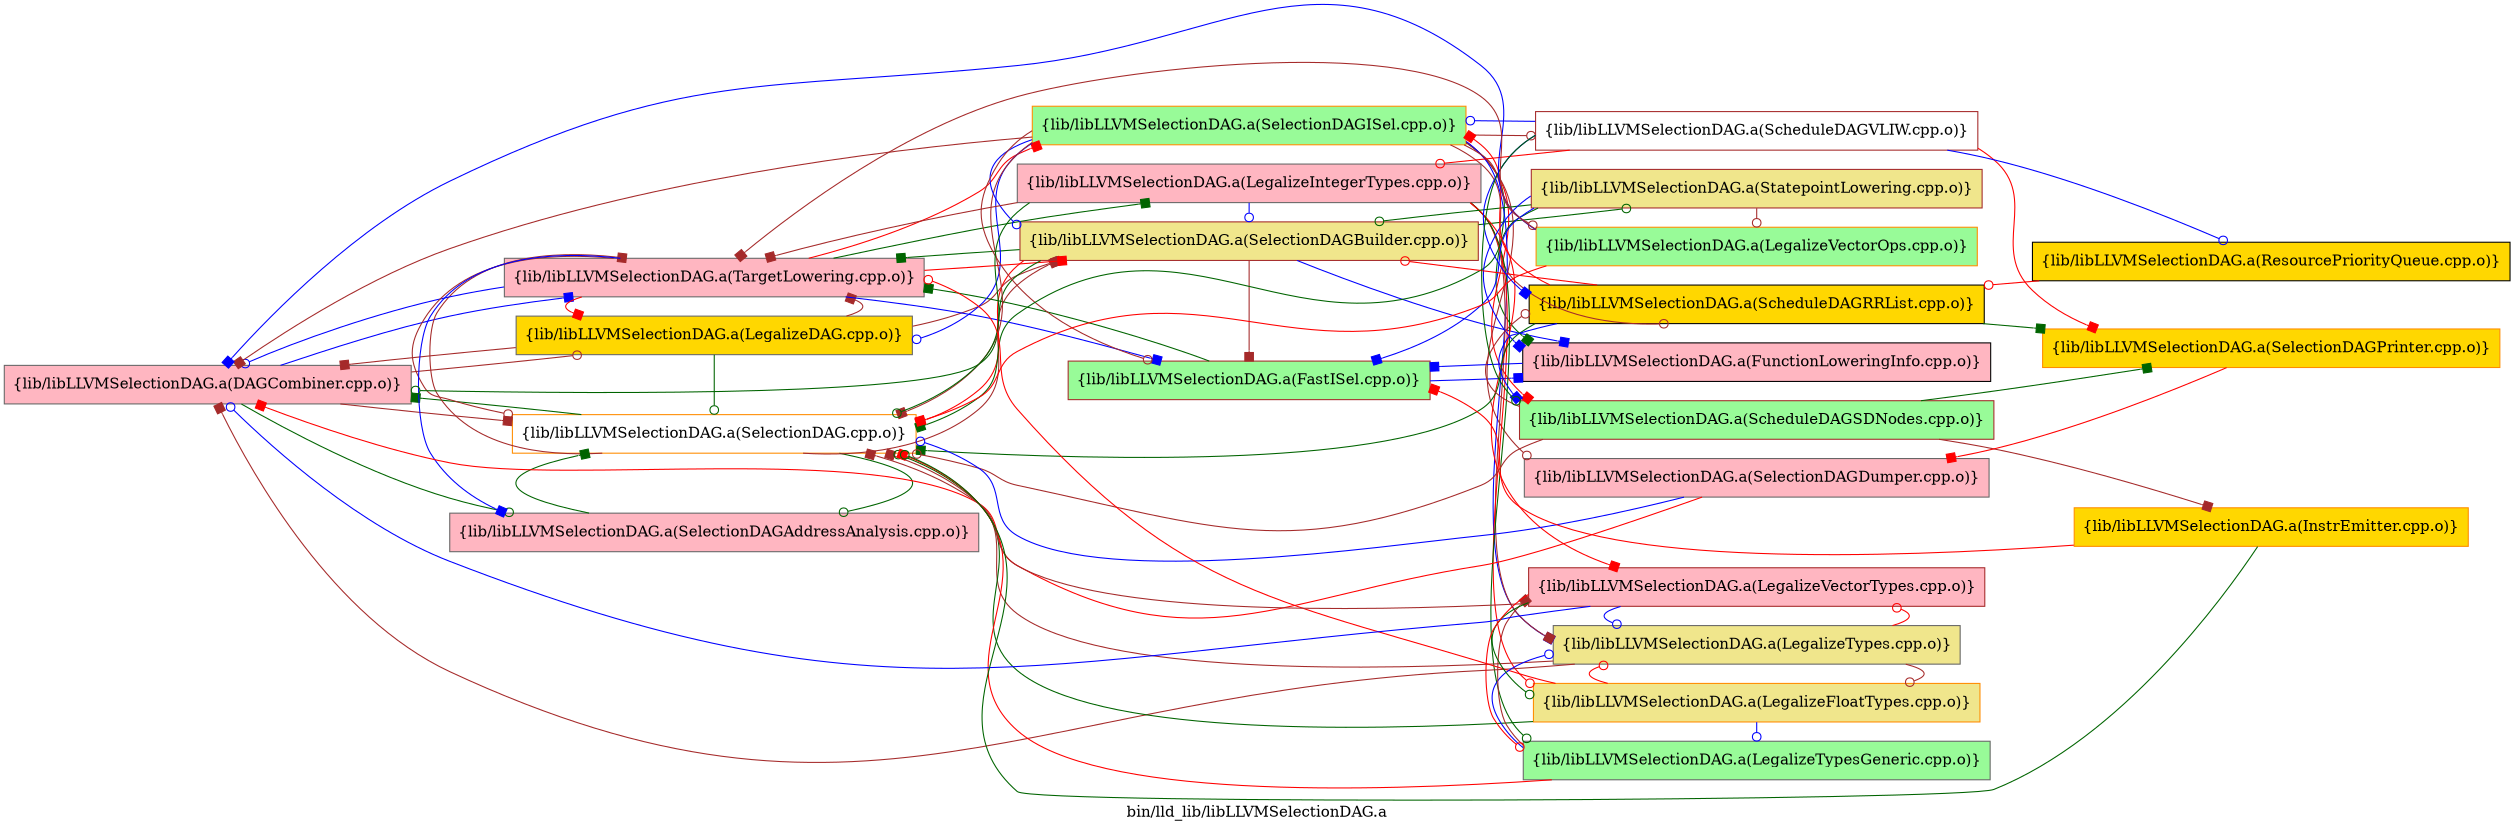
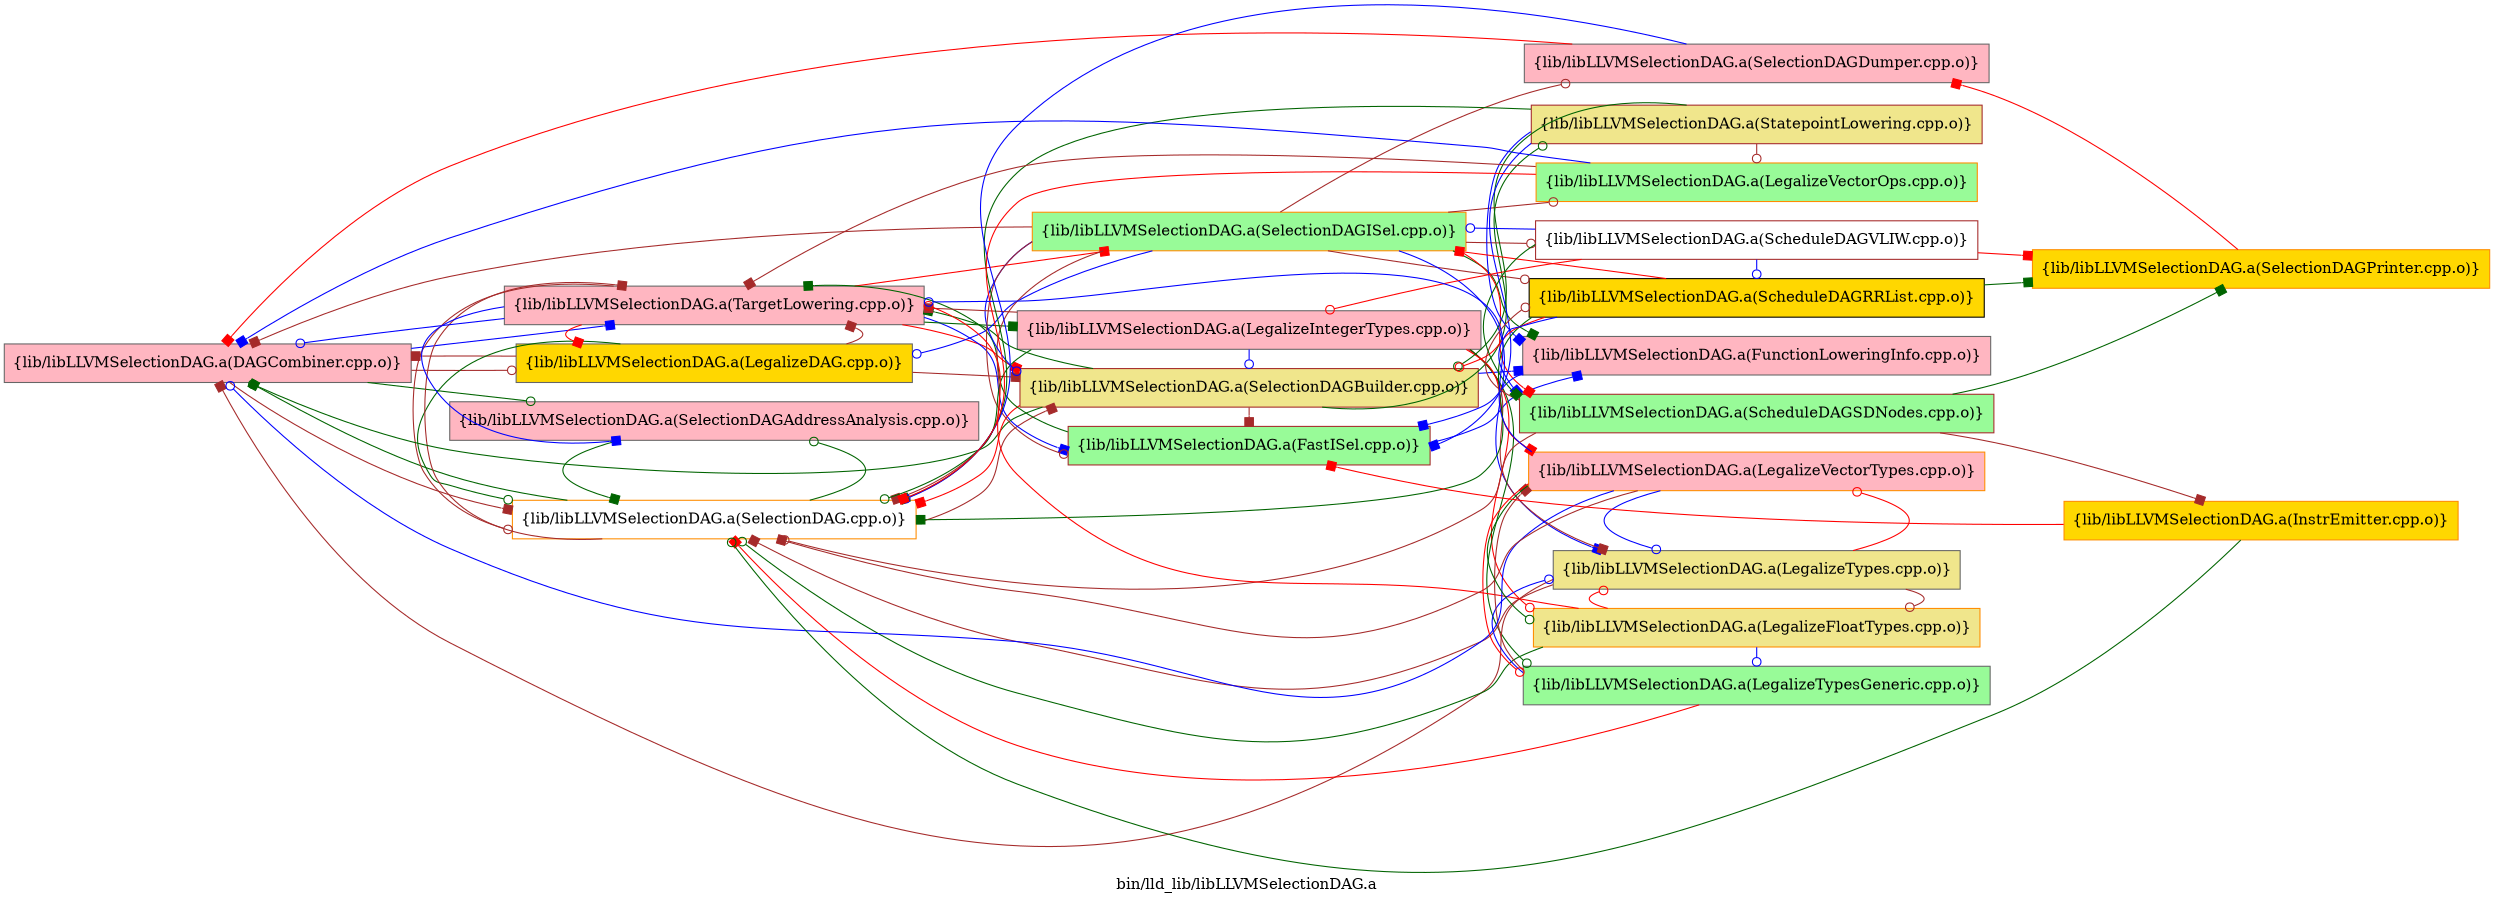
edge "{lib/libLLVMSelectionDAG.a(ScheduleDAGVLIW.cpp.o)}" -> "{lib/libLLVMSelectionDAG.a(ScheduleDAGRRList.cpp.o)}": arrowhead box -> odot
edge "{lib/libLLVMSelectionDAG.a(ScheduleDAGVLIW.cpp.o)}" -> "{lib/libLLVMSelectionDAG.a(ScheduleDAGSDNodes.cpp.o)}": arrowhead odot -> box
node "{lib/libLLVMSelectionDAG.a(ResourcePriorityQueue.cpp.o)}": removed
edge "{lib/libLLVMSelectionDAG.a(LegalizeVectorTypes.cpp.o)}" -> "{lib/libLLVMSelectionDAG.a(TargetLowering.cpp.o)}": added
node "{lib/libLLVMSelectionDAG.a(FunctionLoweringInfo.cpp.o)}": color black -> gray40
node "{lib/libLLVMSelectionDAG.a(LegalizeVectorTypes.cpp.o)}": color brown -> darkorange
